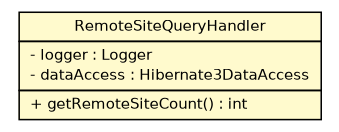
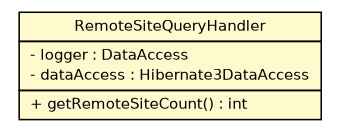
node "RemoteSiteQueryHandler": text "- logger : Logger" -> "- logger : DataAccess"
